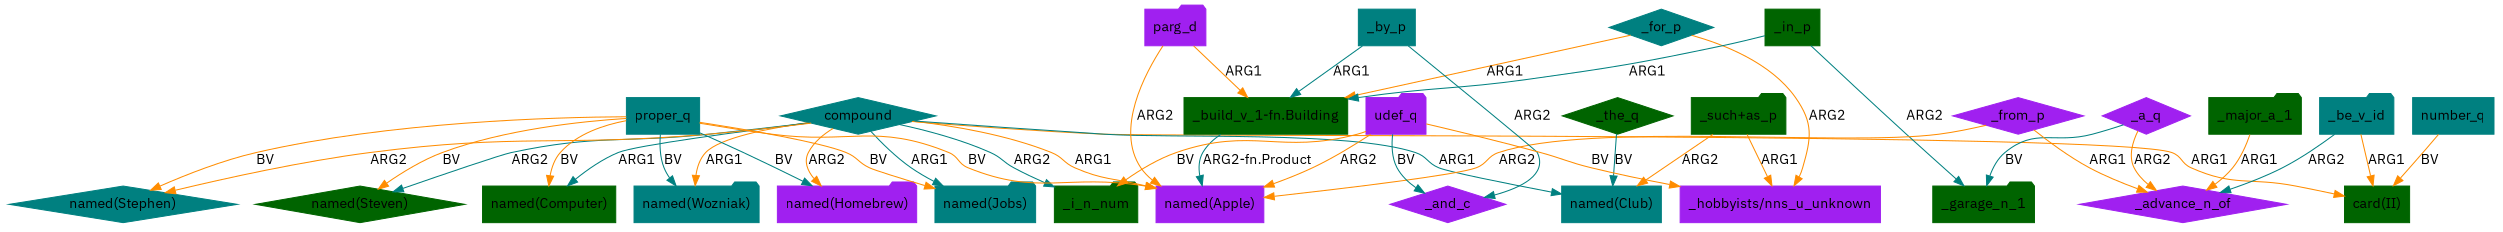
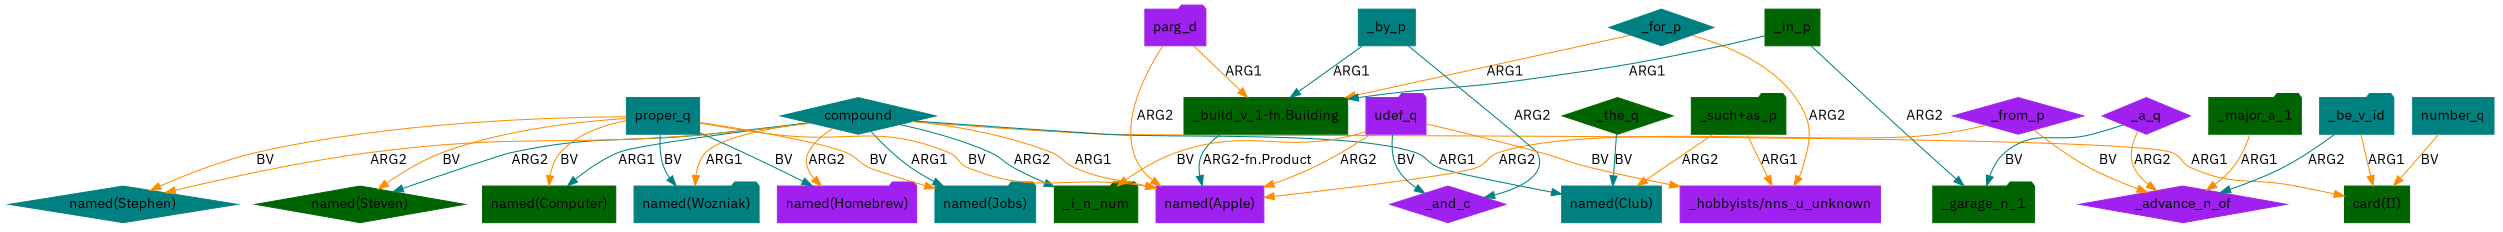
edge "_from_p" -> "_advance_n_of": label "ARG1" -> "BV"
